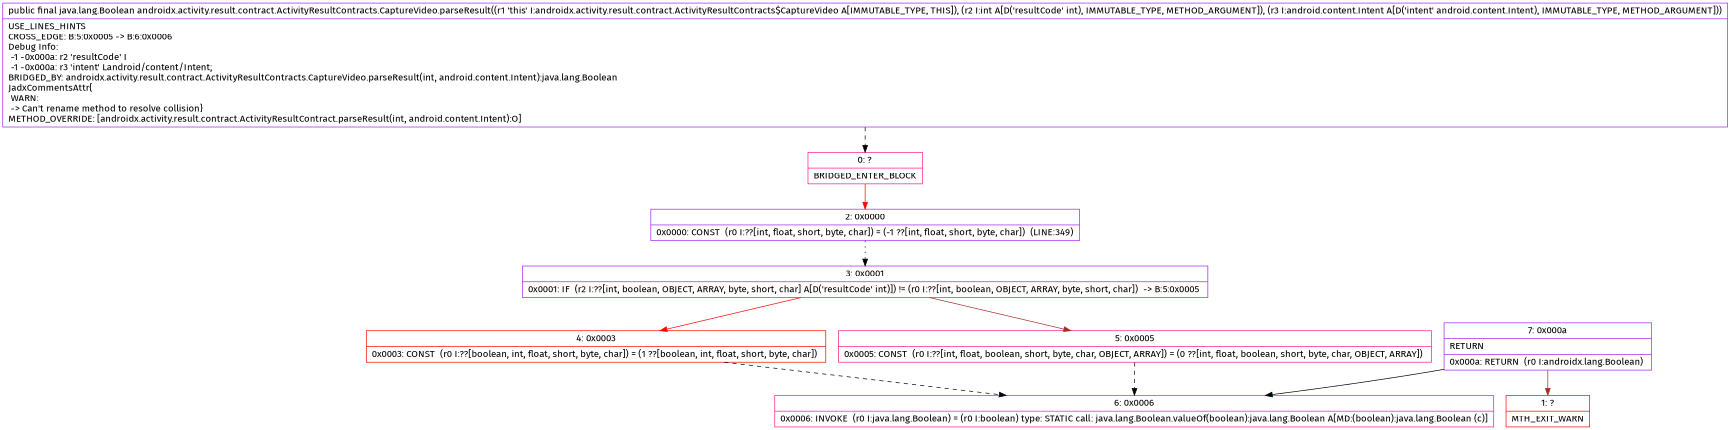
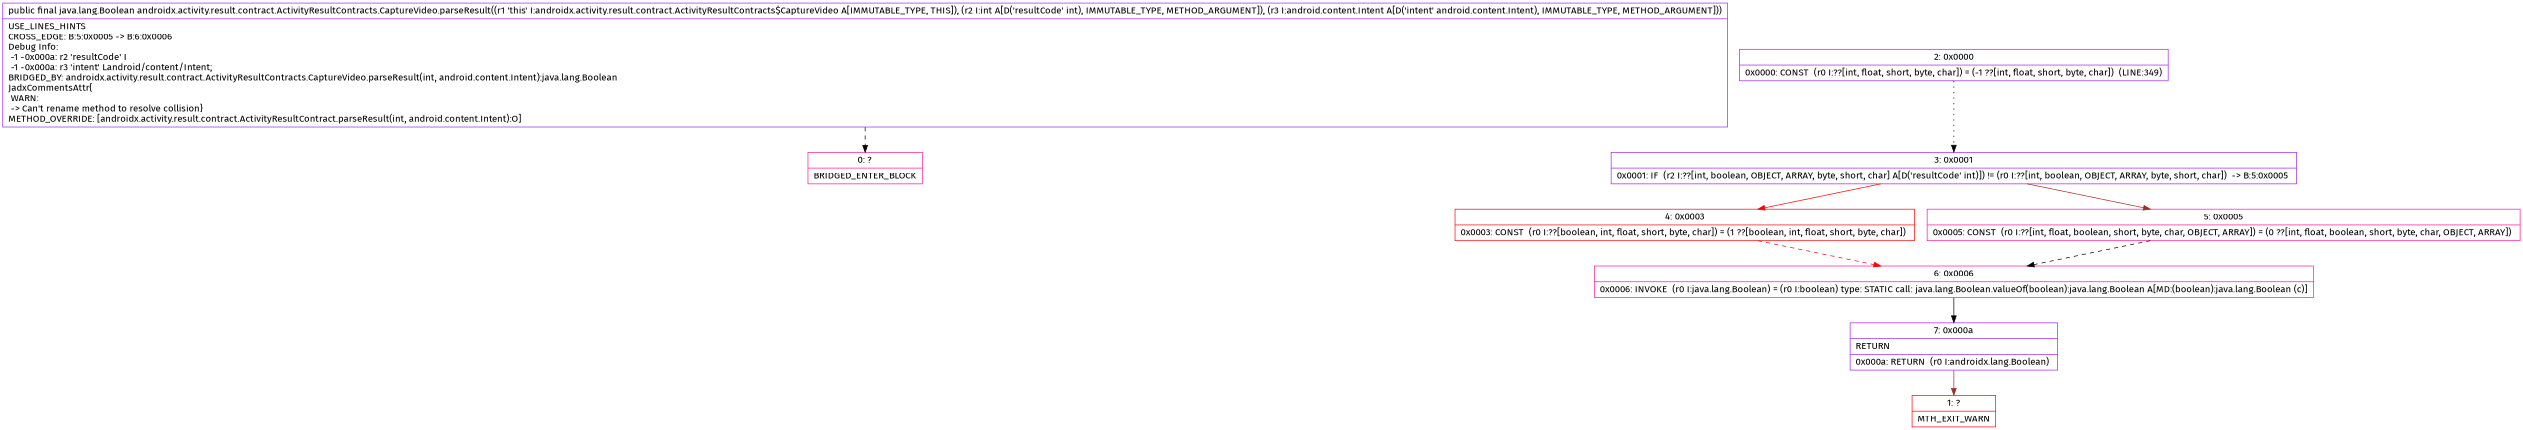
edge "0: ?" -> "2: 0x0000": removed
edge "4: 0x0003" -> "6: 0x0006": color black -> red
edge "7: 0x000a" -> "6: 0x0006": reversed
